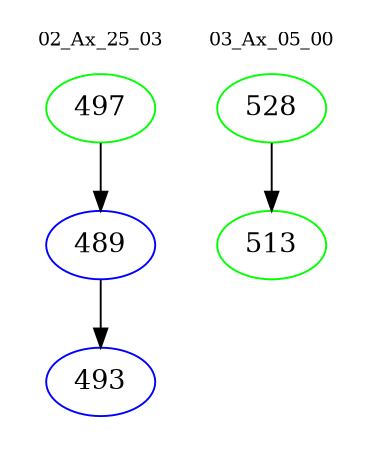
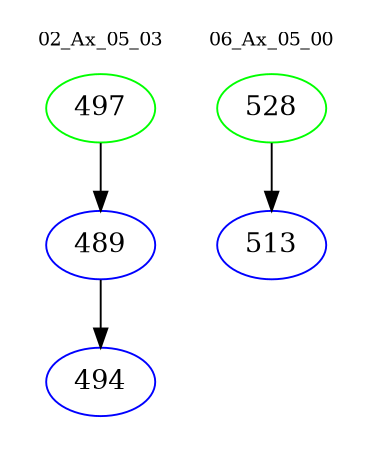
cluster "02_Ax_25_03": label "02_Ax_25_03" -> "02_Ax_05_03"
cluster "03_Ax_05_00": label "03_Ax_05_00" -> "06_Ax_05_00"
node "513": color green -> blue
node "493": label "493" -> "494"
